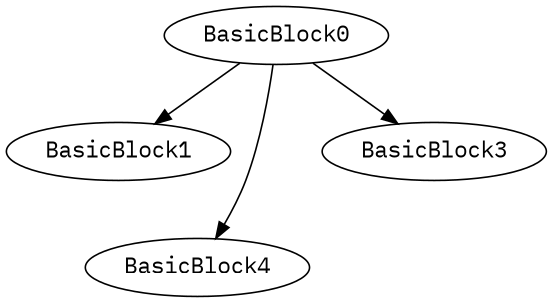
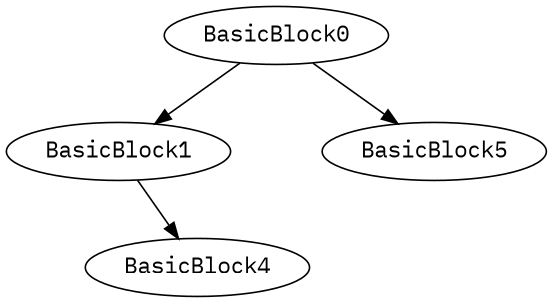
edge "BasicBlock0" -> "BasicBlock4": now "BasicBlock1" -> "BasicBlock4"
node "BasicBlock3": label "BasicBlock3" -> "BasicBlock5"
